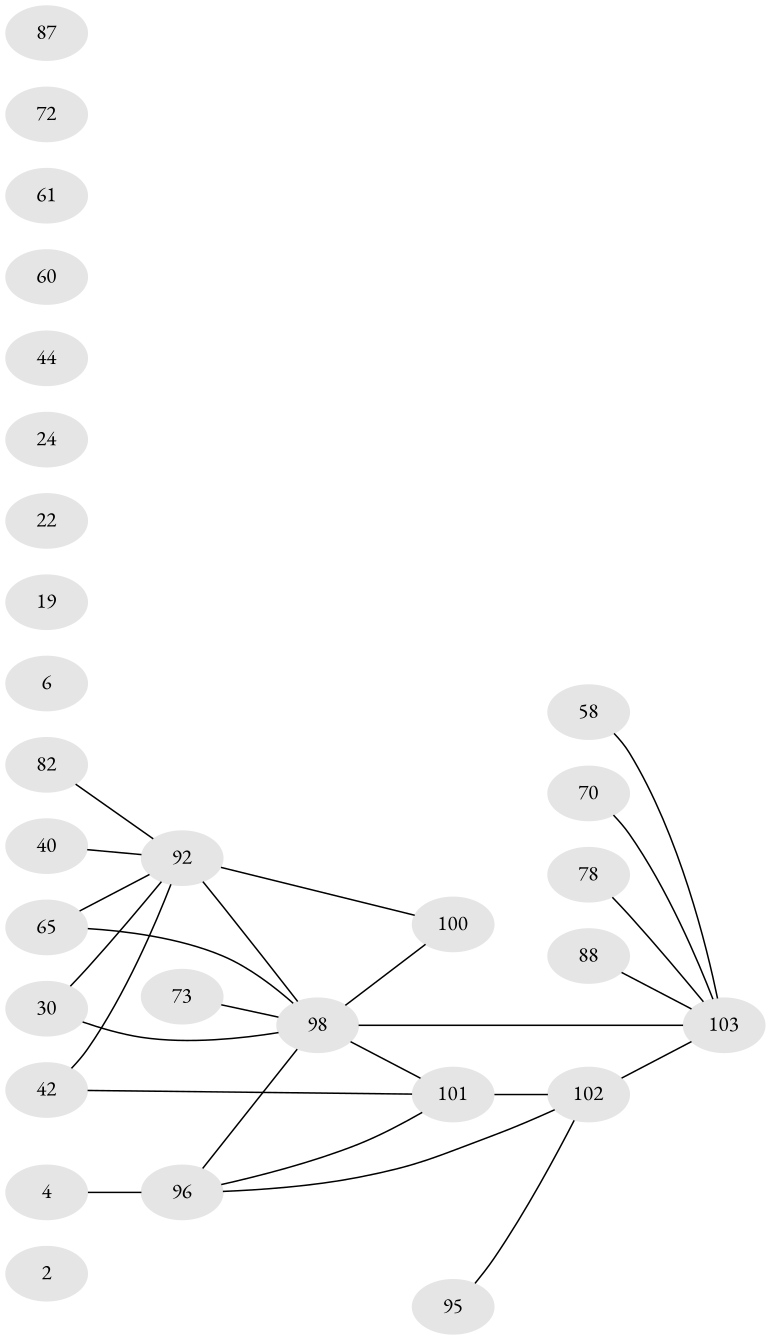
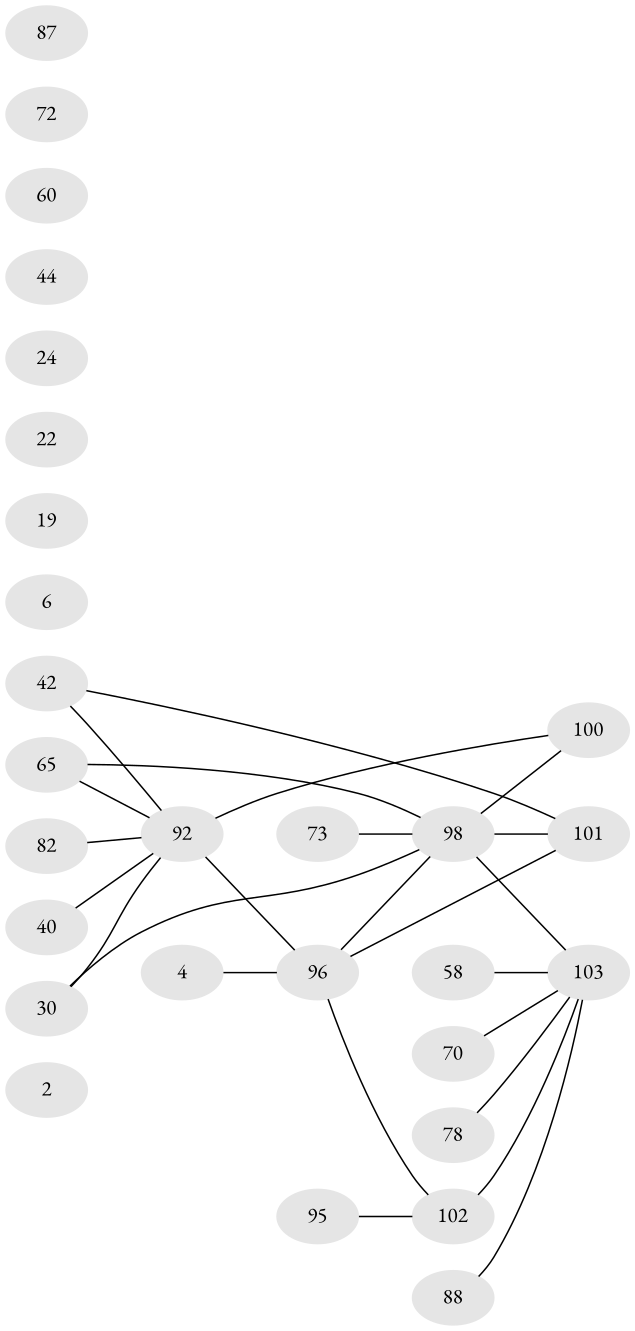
node "61": removed
edge "92" -- "98": now "92" -- "96"
edge "101" -- "102": removed
